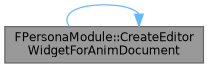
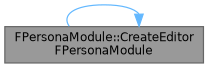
node "FPersonaModule::CreateEditor WidgetForAnimDocument": label "FPersonaModule::CreateEditor WidgetForAnimDocument" -> "FPersonaModule::CreateEditor FPersonaModule"
